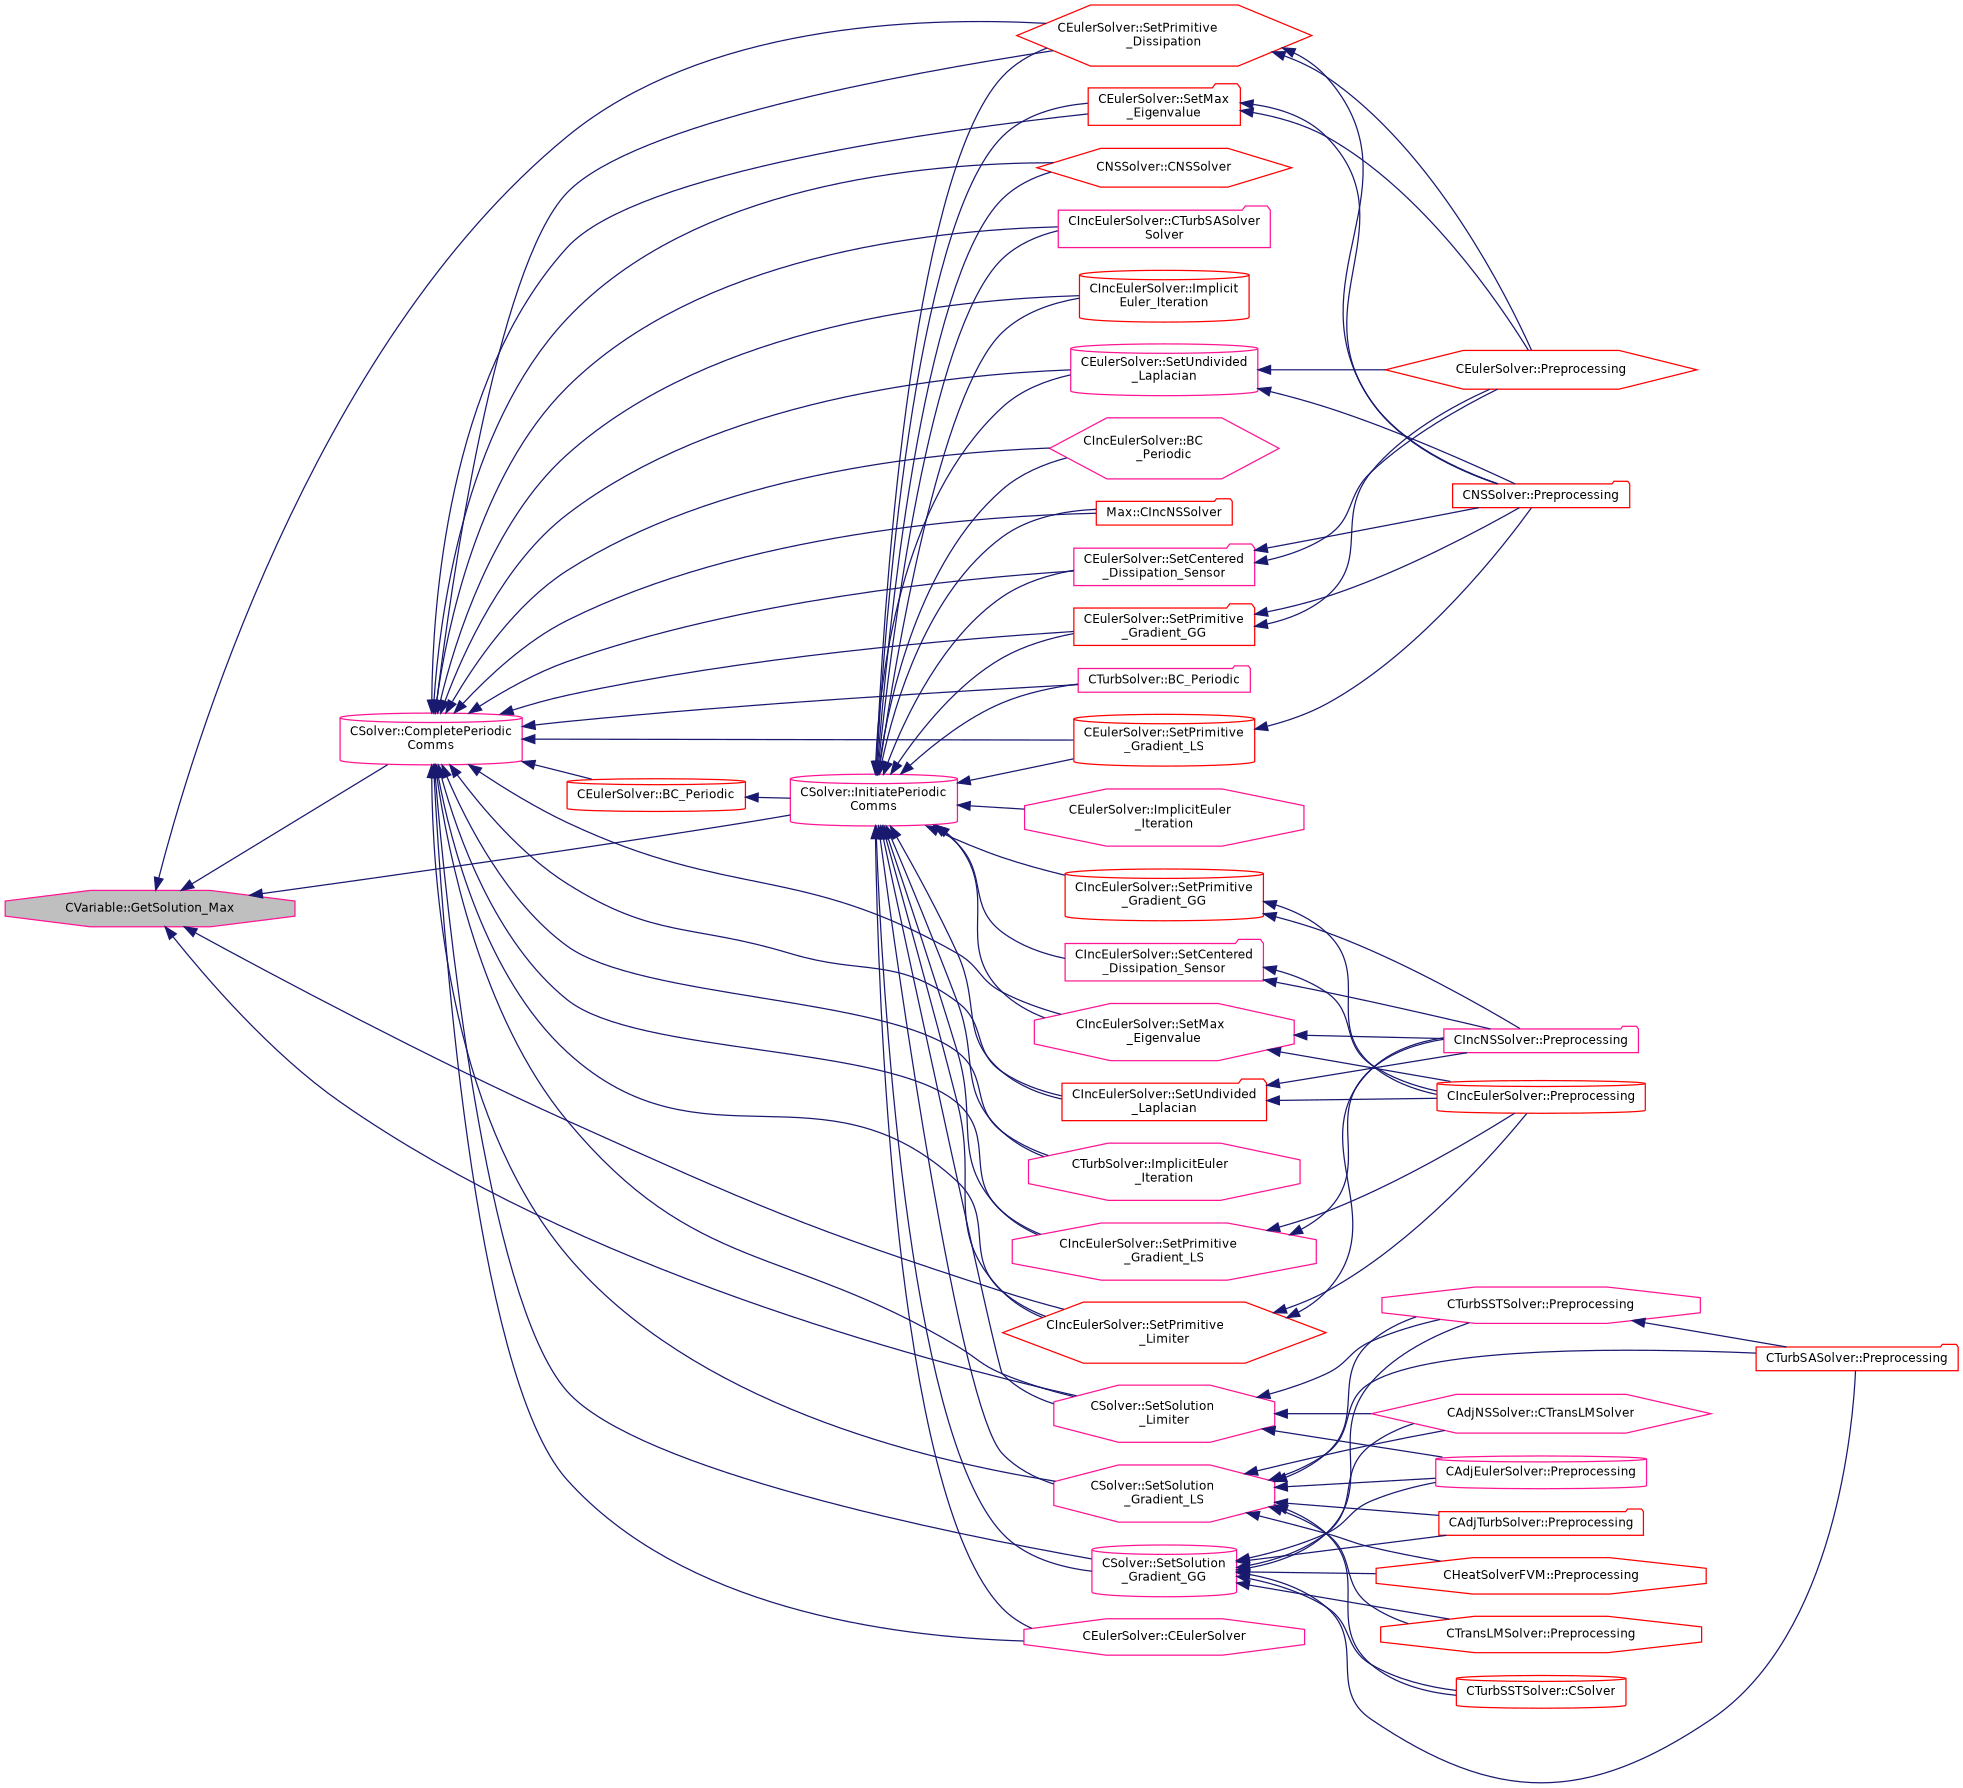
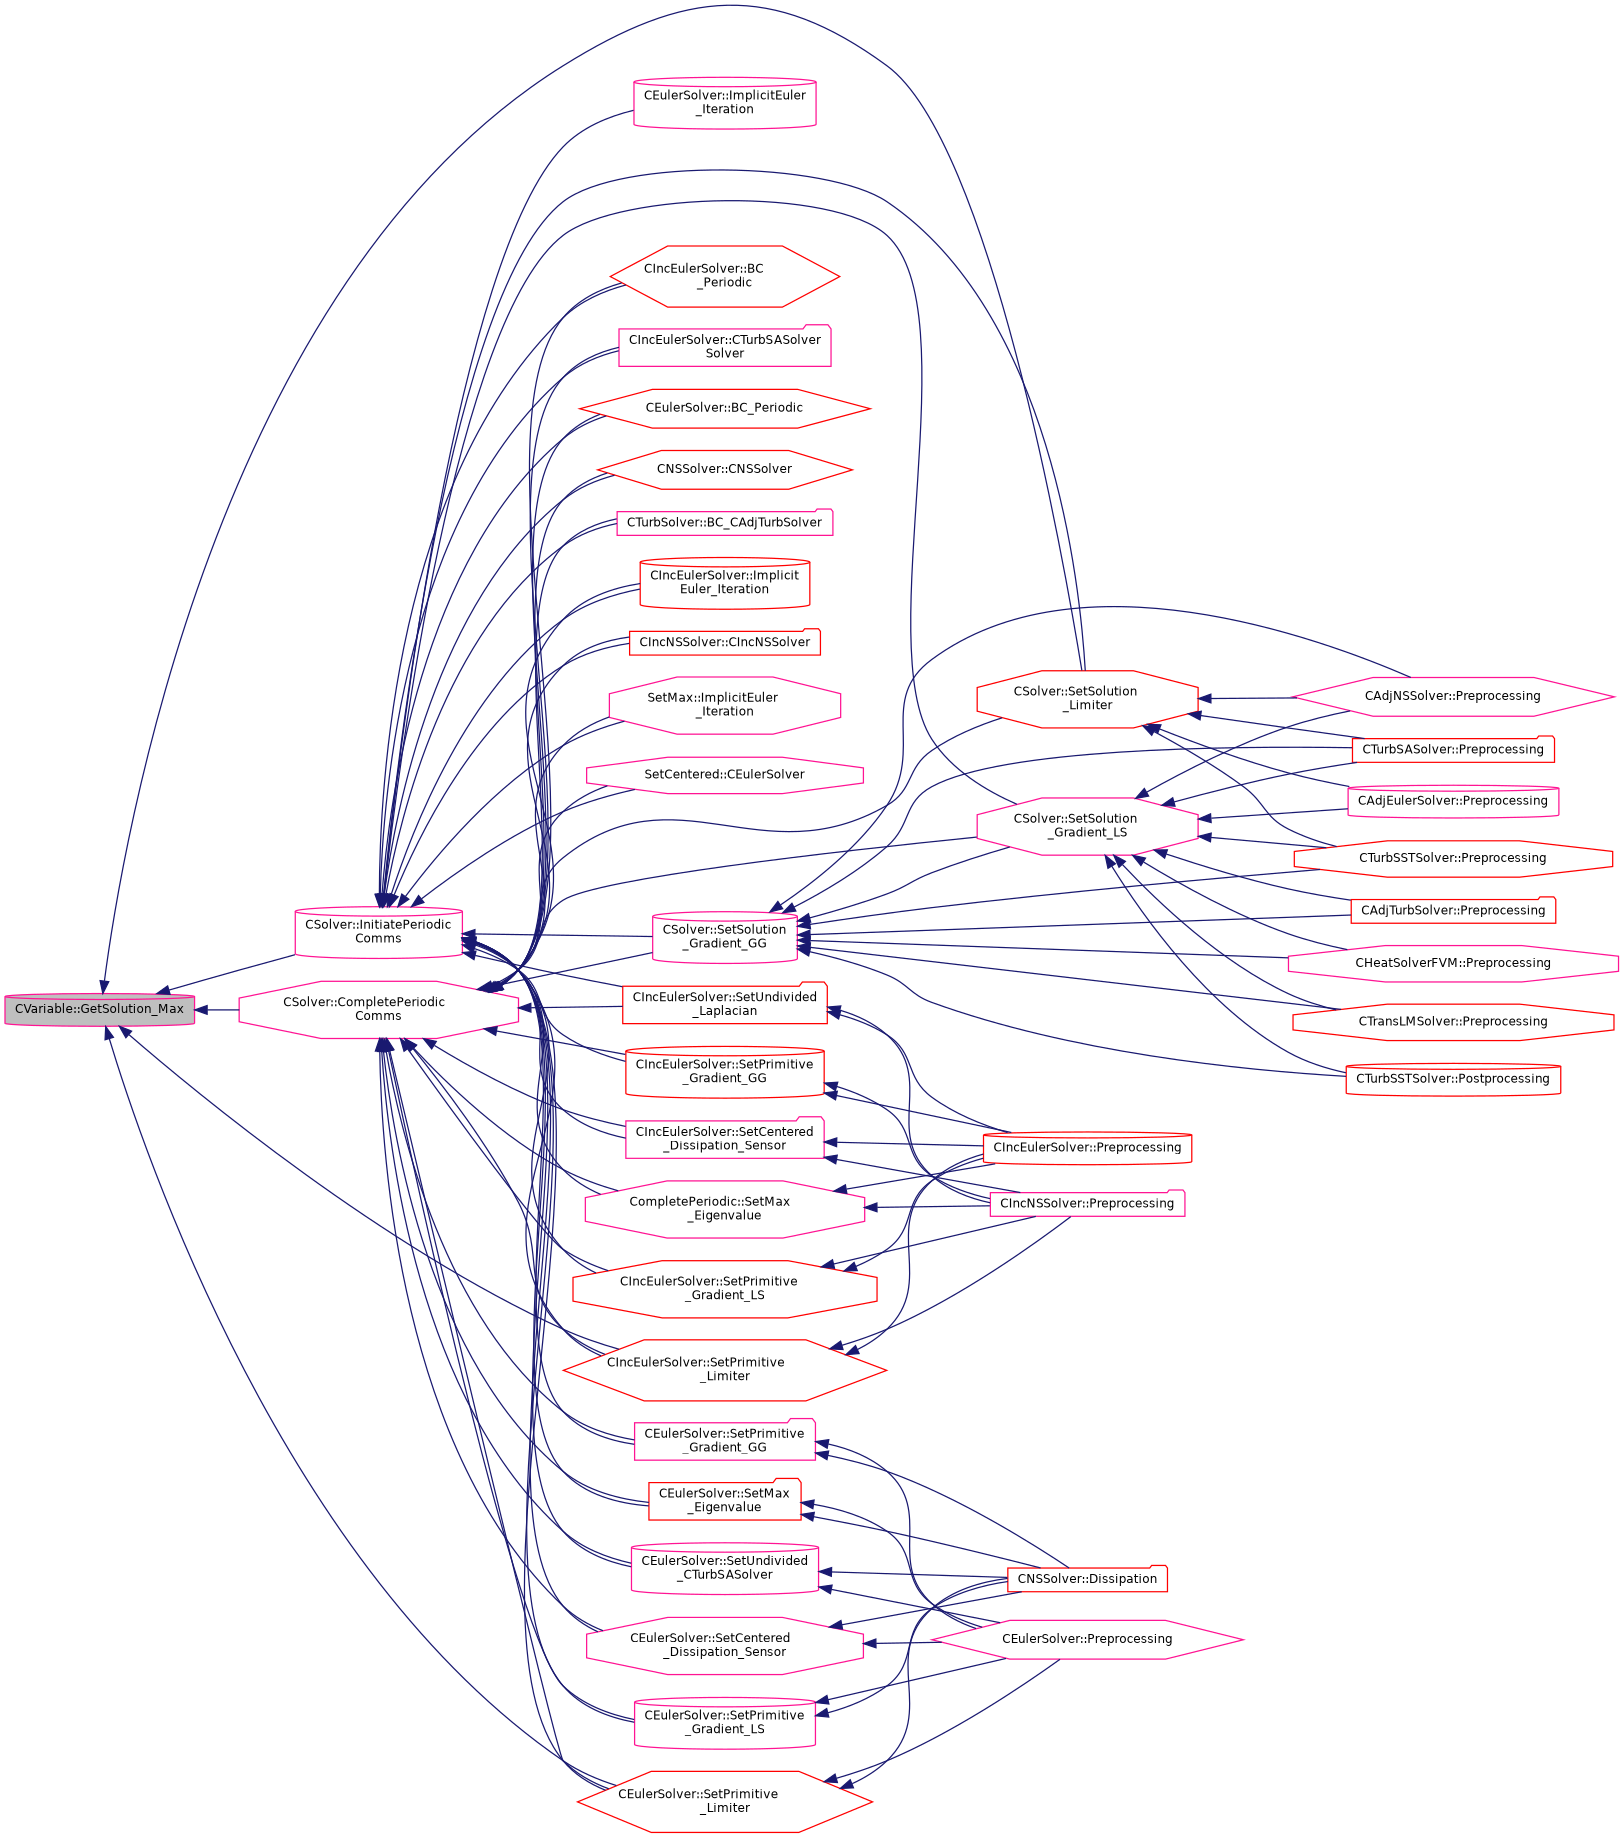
node "CEulerSolver::SetPrimitive _Dissipation": label "CEulerSolver::SetPrimitive _Dissipation" -> "CEulerSolver::SetPrimitive _Limiter"
node "CEulerSolver::SetUndivided _Laplacian": label "CEulerSolver::SetUndivided _Laplacian" -> "CEulerSolver::SetUndivided _CTurbSASolver"
node "CEulerSolver::Preprocessing": color red -> deeppink
node "CIncEulerSolver::BC _Periodic": color deeppink -> red
node "CNSSolver::Preprocessing": label "CNSSolver::Preprocessing" -> "CNSSolver::Dissipation"
node "Max::CIncNSSolver": label "Max::CIncNSSolver" -> "CIncNSSolver::CIncNSSolver"
node "CEulerSolver::SetCentered _Dissipation_Sensor": shape folder -> octagon
node "CEulerSolver::SetPrimitive _Gradient_GG": color red -> deeppink
node "CTurbSolver::BC_Periodic": label "CTurbSolver::BC_Periodic" -> "CTurbSolver::BC_CAdjTurbSolver"
node "CSolver::CompletePeriodic Comms": shape cylinder -> octagon
node "CEulerSolver::SetPrimitive _Gradient_LS": color red -> deeppink
node "CEulerSolver::BC_Periodic": shape cylinder -> hexagon
edge "CSolver::InitiatePeriodic Comms" -> "CEulerSolver::BC_Periodic": reversed
node "CEulerSolver::ImplicitEuler _Iteration": shape octagon -> cylinder
node "CVariable::GetSolution_Max": shape octagon -> cylinder
node "CIncEulerSolver::SetMax _Eigenvalue": label "CIncEulerSolver::SetMax _Eigenvalue" -> "CompletePeriodic::SetMax _Eigenvalue"
edge "CIncEulerSolver::SetPrimitive _Gradient_GG" -> "CSolver::CompletePeriodic Comms": added
edge "CIncEulerSolver::SetCentered _Dissipation_Sensor" -> "CSolver::CompletePeriodic Comms": added
node "CTurbSolver::ImplicitEuler _Iteration": label "CTurbSolver::ImplicitEuler _Iteration" -> "SetMax::ImplicitEuler _Iteration"
node "CIncEulerSolver::SetPrimitive _Gradient_LS": color deeppink -> red
node "CTurbSSTSolver::Preprocessing": color deeppink -> red
edge "CTurbSASolver::Preprocessing" -> "CTurbSSTSolver::Preprocessing": now "CTurbSASolver::Preprocessing" -> "CSolver::SetSolution _Limiter"
node "CSolver::SetSolution _Limiter": color deeppink -> red
node "CAdjNSSolver::CTransLMSolver": label "CAdjNSSolver::CTransLMSolver" -> "CAdjNSSolver::Preprocessing"
edge "CAdjEulerSolver::Preprocessing" -> "CSolver::SetSolution _Gradient_GG": now "CSolver::SetSolution _Gradient_LS" -> "CSolver::SetSolution _Gradient_GG"
node "CHeatSolverFVM::Preprocessing": color red -> deeppink
node "CEulerSolver::CEulerSolver": label "CEulerSolver::CEulerSolver" -> "SetCentered::CEulerSolver"
edge "CEulerSolver::Preprocessing" -> "CEulerSolver::SetPrimitive _Gradient_LS": added
node "CTurbSSTSolver::CSolver": label "CTurbSSTSolver::CSolver" -> "CTurbSSTSolver::Postprocessing"
